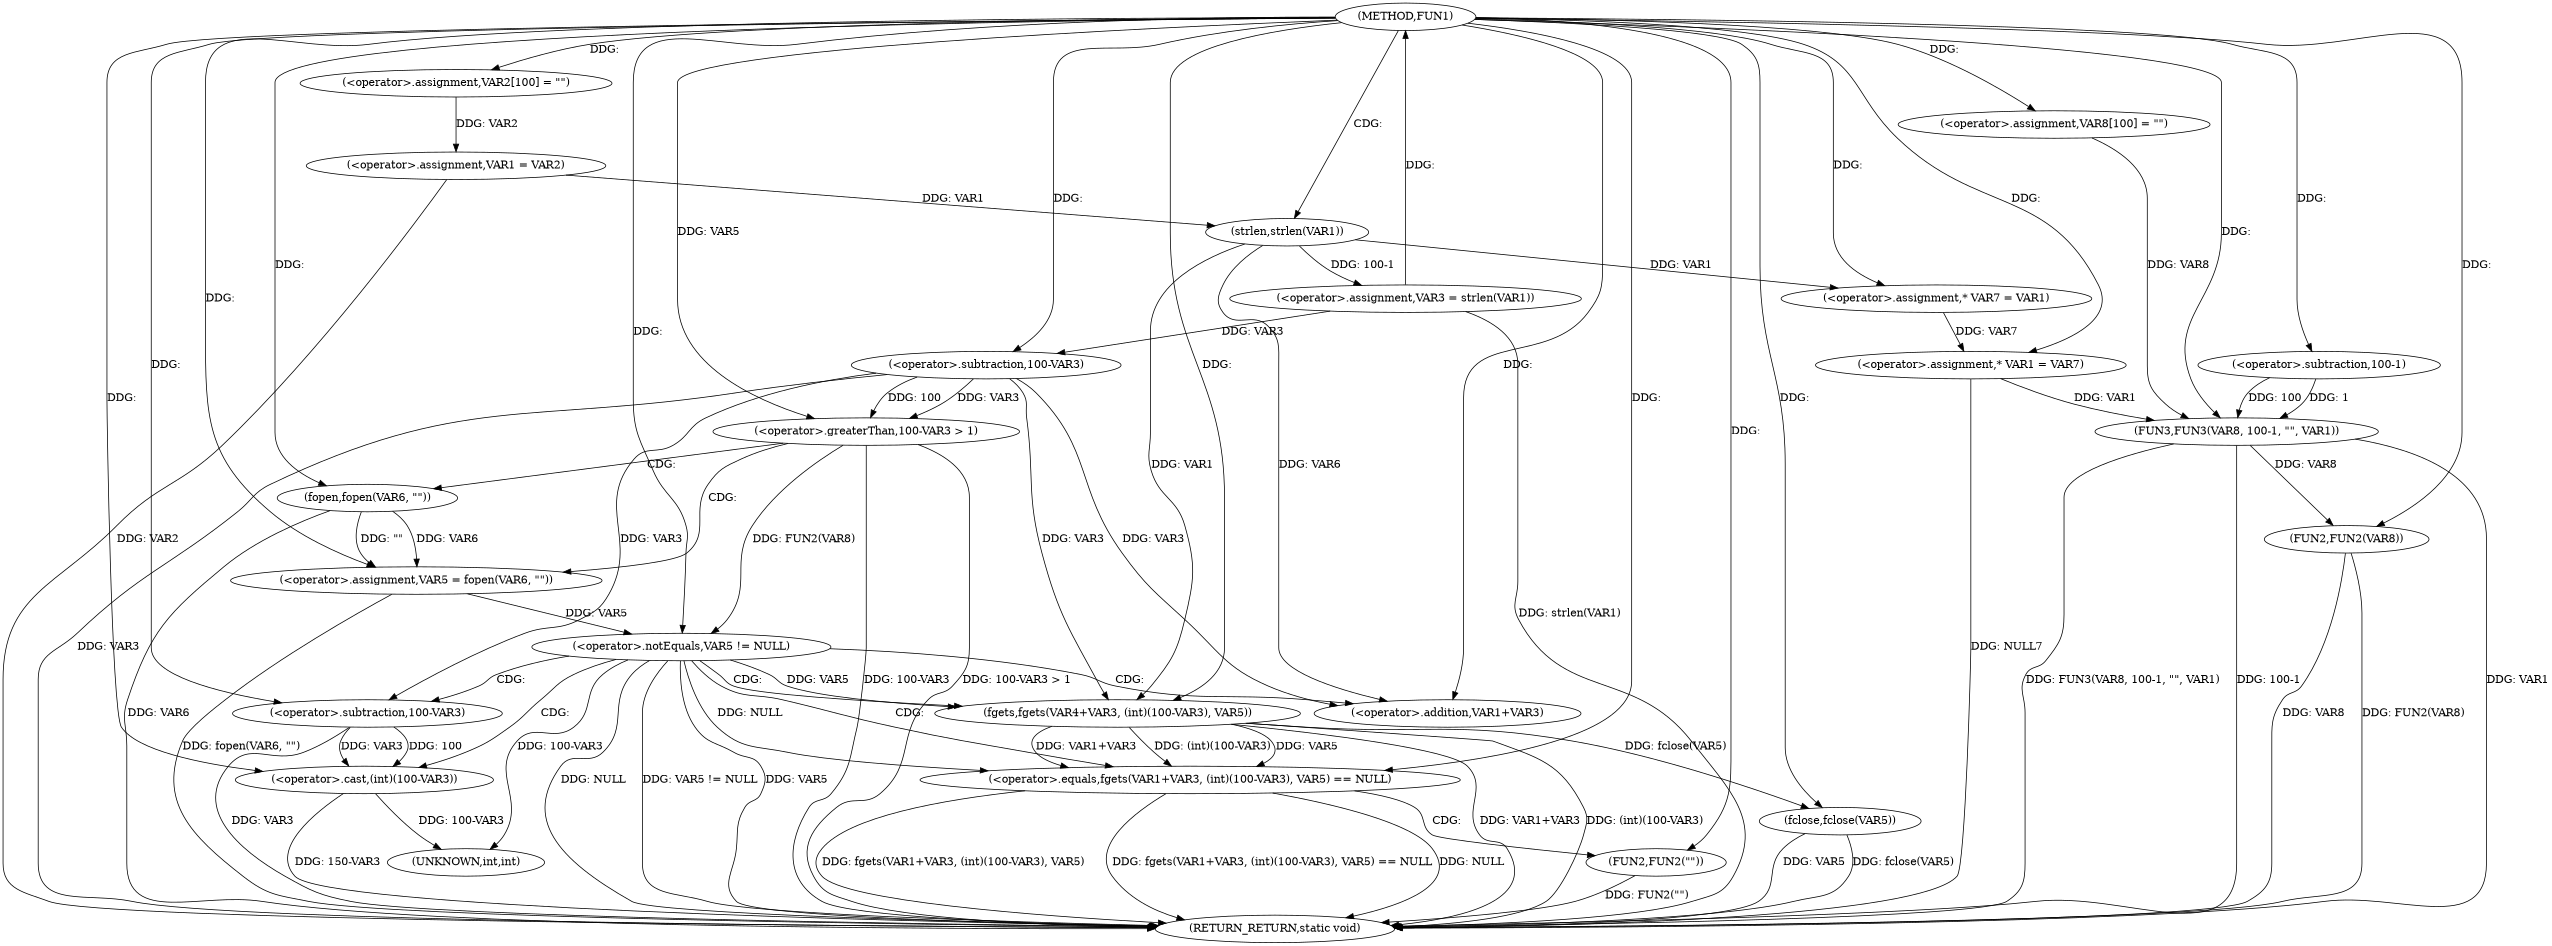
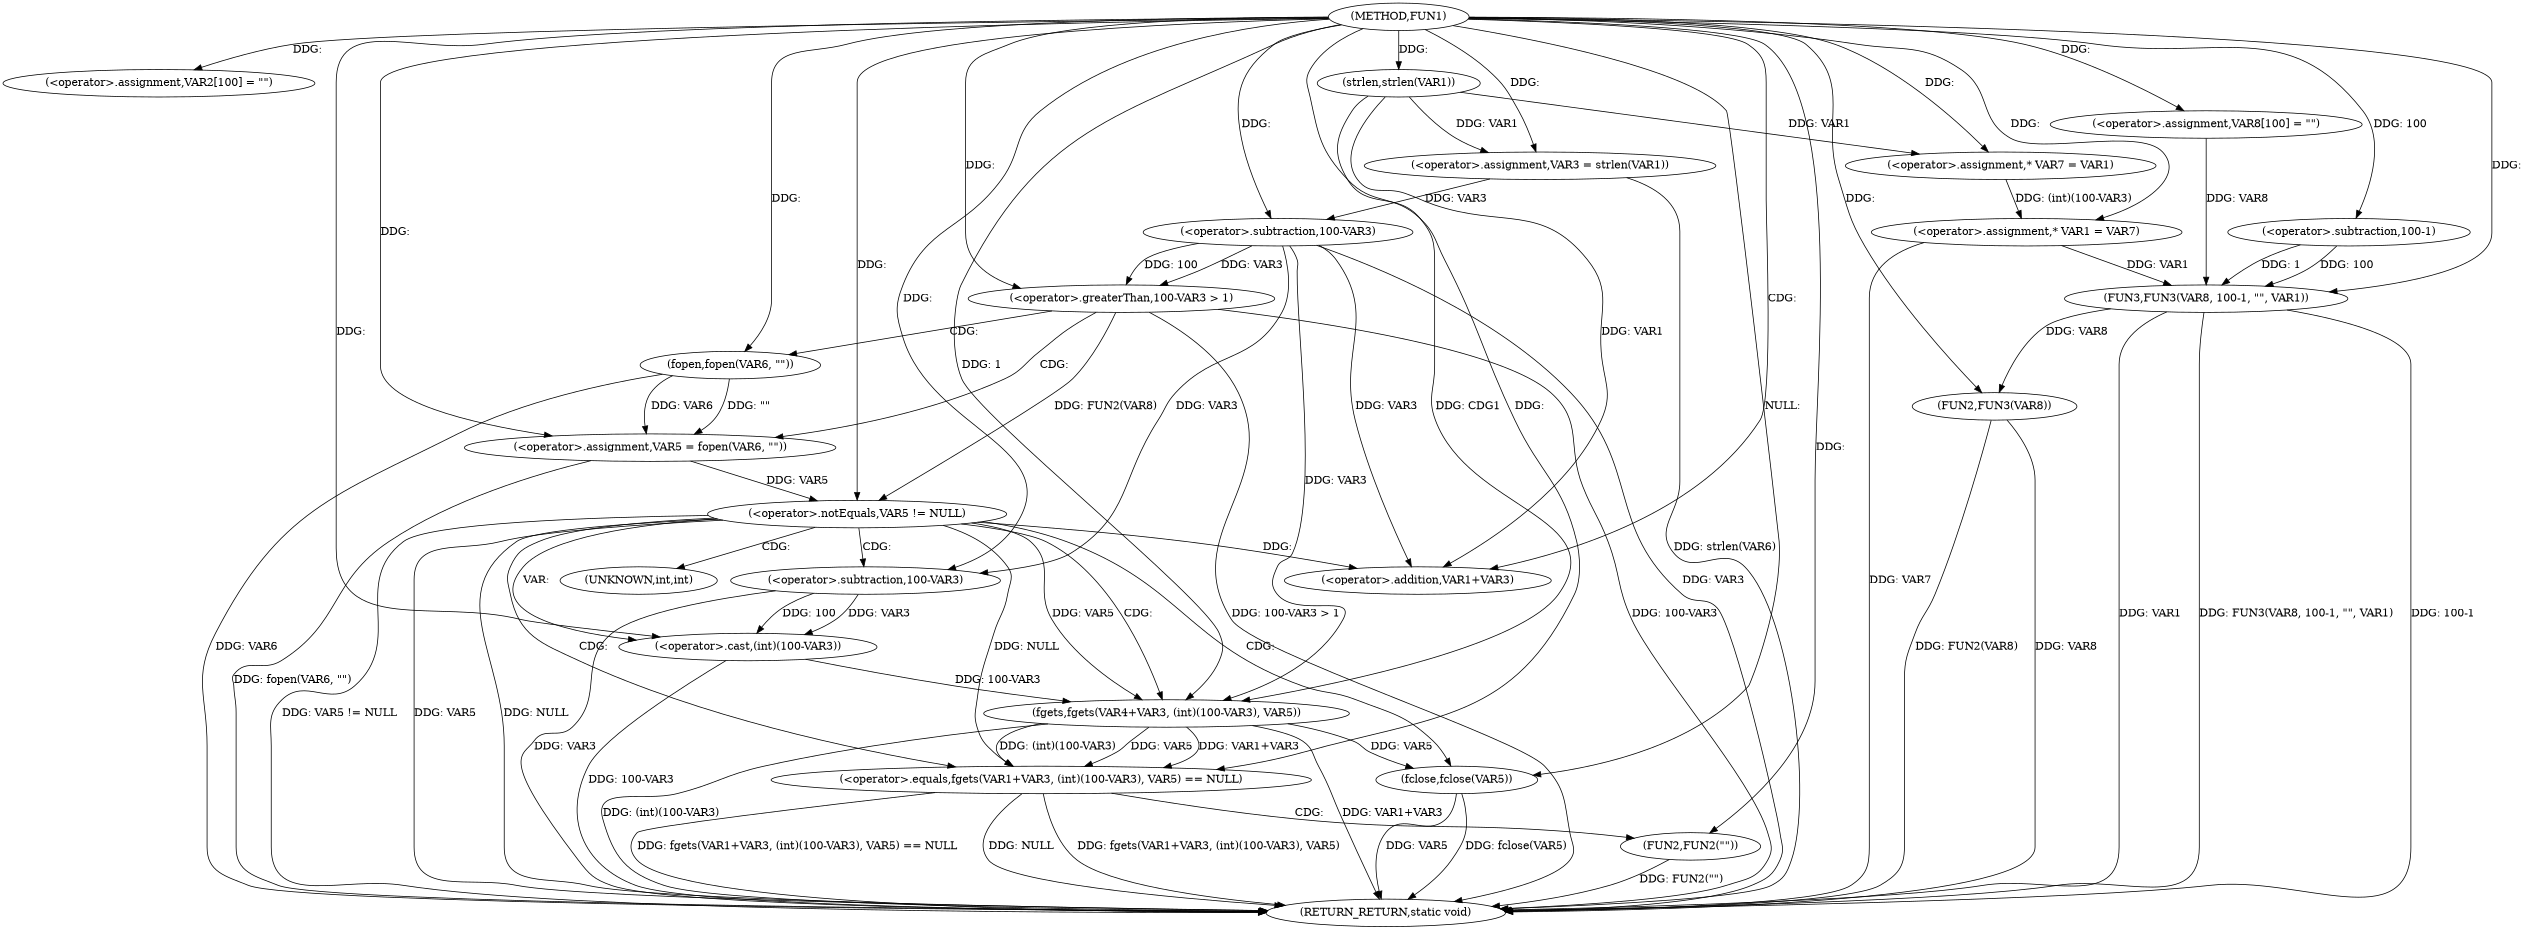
edge "(METHOD,FUN1)" -> "(strlen,strlen(VAR1))": label "CDG: " -> "DDG: "
edge "(<operator>.assignment,VAR3 = strlen(VAR1))" -> "(METHOD,FUN1)": reversed
node "(<operator>.assignment,VAR1 = VAR2)": removed
edge "(METHOD,FUN1)" -> "(<operator>.subtraction,100-1)": label "DDG: " -> "DDG: 100"
edge "(METHOD,FUN1)" -> "(<operator>.greaterThan,100-VAR3 > 1)": label "DDG: VAR5" -> "DDG: "
edge "(strlen,strlen(VAR1))" -> "(<operator>.assignment,VAR3 = strlen(VAR1))": label "DDG: 100-1" -> "DDG: VAR1"
edge "(<operator>.assignment,* VAR7 = VAR1)" -> "(<operator>.assignment,* VAR1 = VAR7)": label "DDG: VAR7" -> "DDG: (int)(100-VAR3)"
edge "(METHOD,FUN1)" -> "(fgets,fgets(VAR4+VAR3, (int)(100-VAR3), VAR5))": label "DDG: " -> "DDG: 1"
edge "(METHOD,FUN1)" -> "(<operator>.addition,VAR1+VAR3)": label "DDG: " -> "CDG: "
edge "(METHOD,FUN1)" -> "(fclose,fclose(VAR5))": label "DDG: " -> "NULL: "
edge "(strlen,strlen(VAR1))" -> "(fgets,fgets(VAR4+VAR3, (int)(100-VAR3), VAR5))": label "DDG: VAR1" -> "DDG: CDG1"
edge "(strlen,strlen(VAR1))" -> "(<operator>.addition,VAR1+VAR3)": label "DDG: VAR6" -> "DDG: VAR1"
node "(FUN2,FUN2(VAR8))": label "(FUN2,FUN2(VAR8))" -> "(FUN2,FUN3(VAR8))"
edge "(<operator>.assignment,VAR3 = strlen(VAR1))" -> "(RETURN_RETURN,static void)": label "DDG: strlen(VAR1)" -> "DDG: strlen(VAR6)"
edge "(<operator>.notEquals,VAR5 != NULL)" -> "(fclose,fclose(VAR5))": added, label "CDG:"
edge "(<operator>.assignment,* VAR1 = VAR7)" -> "(RETURN_RETURN,static void)": label "DDG: NULL7" -> "DDG: VAR7"
edge "(<operator>.notEquals,VAR5 != NULL)" -> "(<operator>.addition,VAR1+VAR3)": label "CDG: " -> "DDG: "
edge "(<operator>.notEquals,VAR5 != NULL)" -> "(<operator>.cast,(int)(100-VAR3))": label "CDG: " -> "VAR: "
edge "(<operator>.notEquals,VAR5 != NULL)" -> "(UNKNOWN,int,int)": label "DDG: 100-VAR3" -> "CDG: "
edge "(fgets,fgets(VAR4+VAR3, (int)(100-VAR3), VAR5))" -> "(fclose,fclose(VAR5))": label "DDG: fclose(VAR5)" -> "DDG: VAR5"
edge "(<operator>.cast,(int)(100-VAR3))" -> "(UNKNOWN,int,int)": now "(<operator>.cast,(int)(100-VAR3))" -> "(fgets,fgets(VAR4+VAR3, (int)(100-VAR3), VAR5))"
edge "(<operator>.cast,(int)(100-VAR3))" -> "(RETURN_RETURN,static void)": label "DDG: 150-VAR3" -> "DDG: 100-VAR3"
